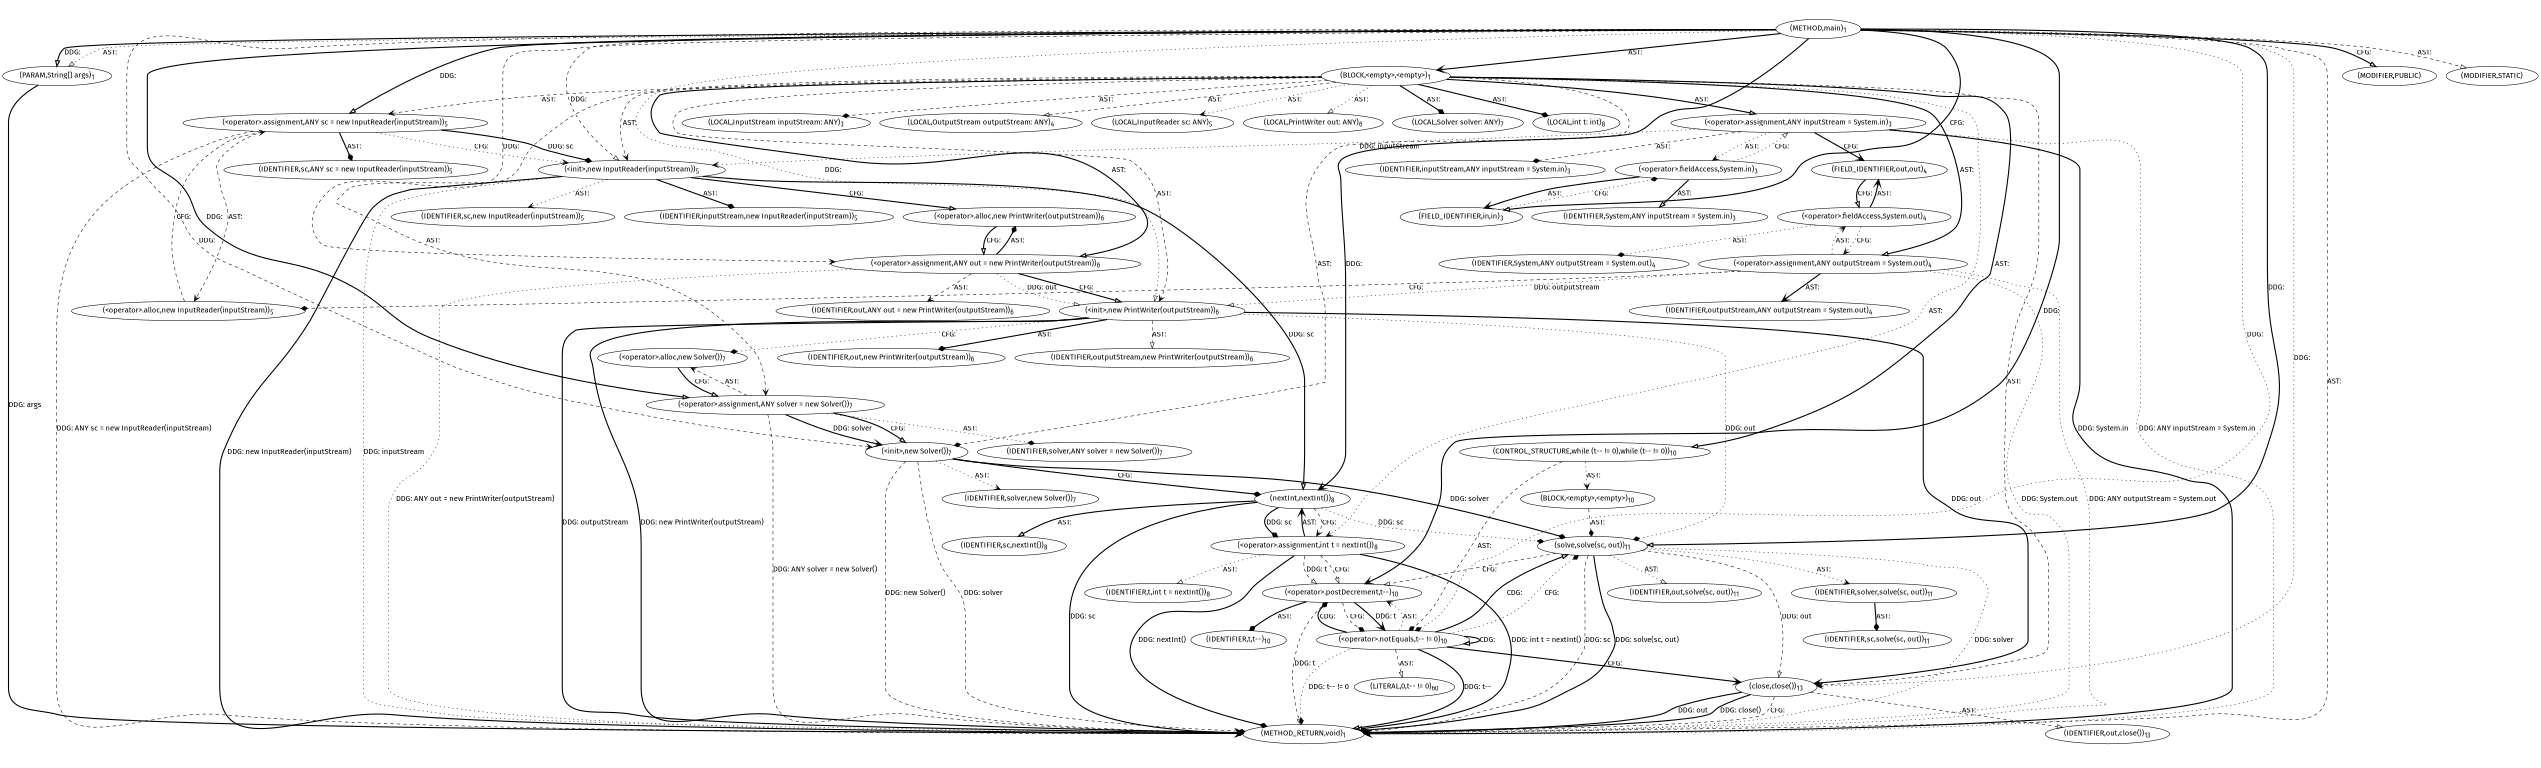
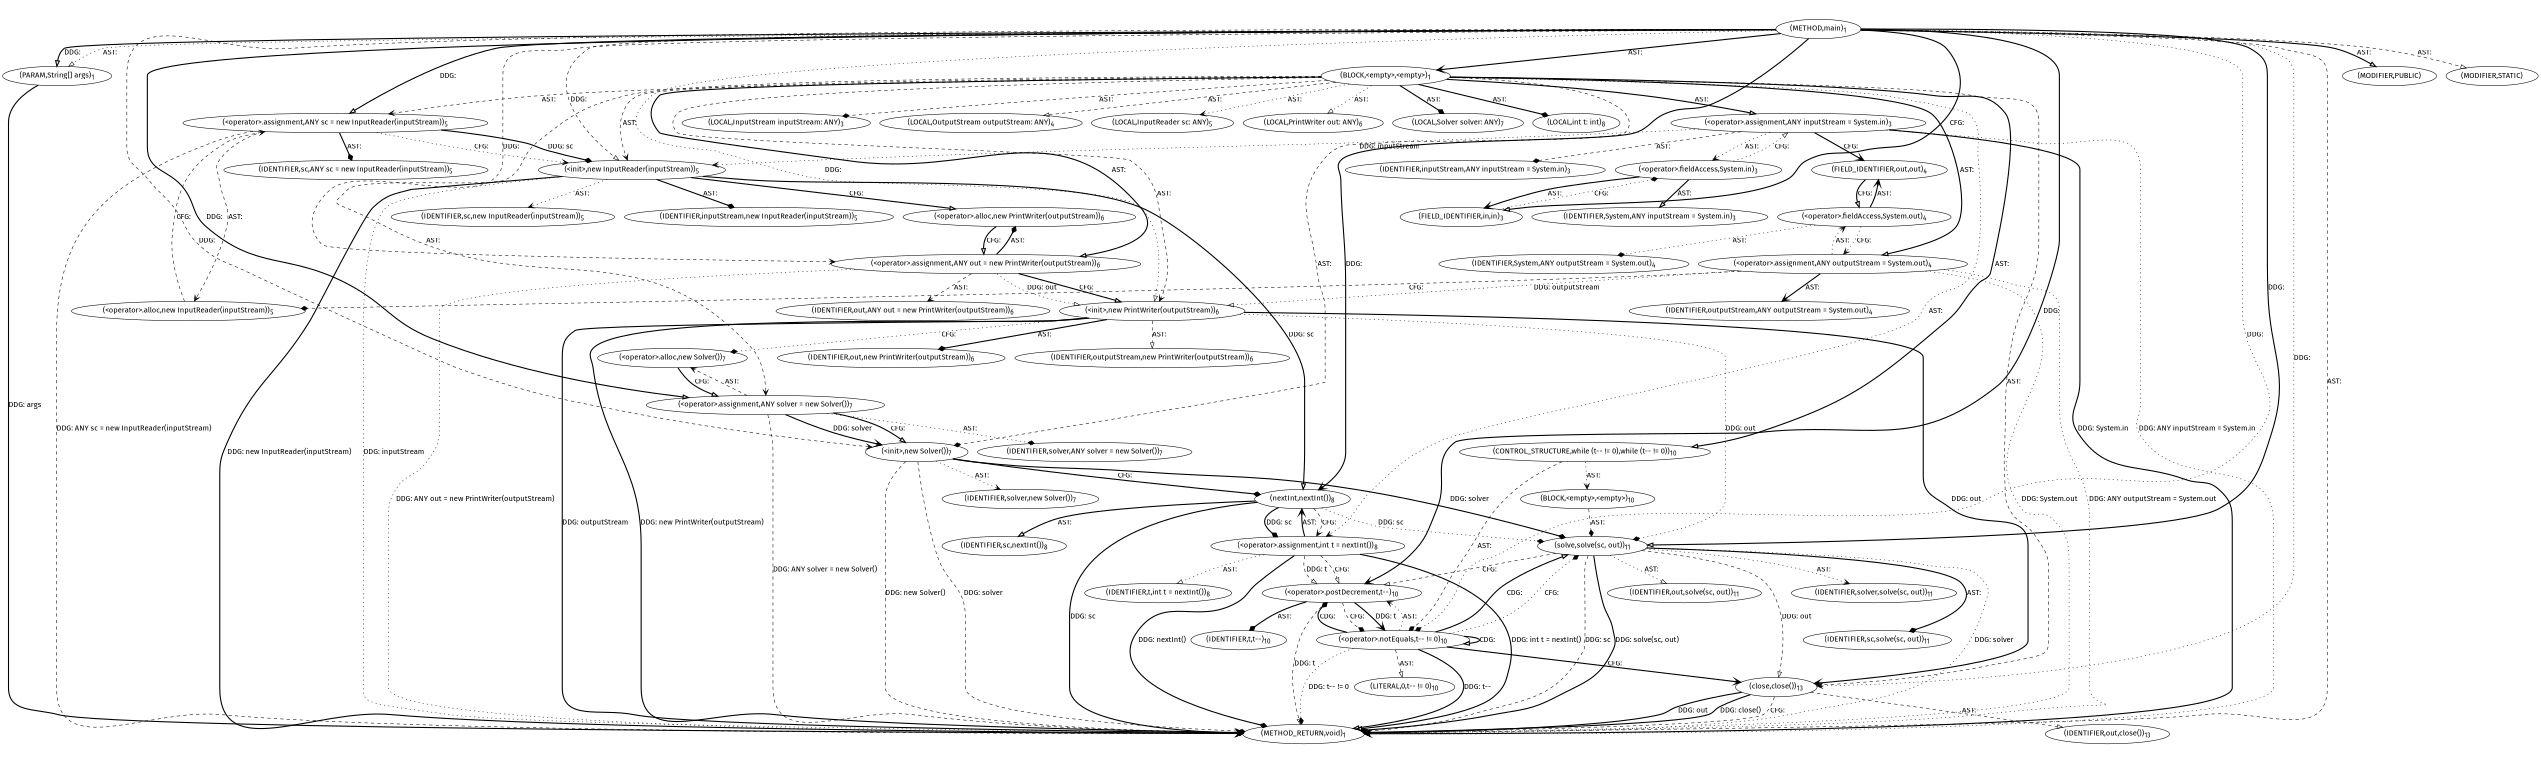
edge "(METHOD,main)" -> "(MODIFIER,PUBLIC)": label "CFG: " -> "AST: "
edge "(IDENTIFIER,solver,solve(sc, out))" -> "(IDENTIFIER,sc,solve(sc, out))": now "(solve,solve(sc, out))" -> "(IDENTIFIER,sc,solve(sc, out))"
node "(LITERAL,0,t-- != 0)": text "60" -> "10"
